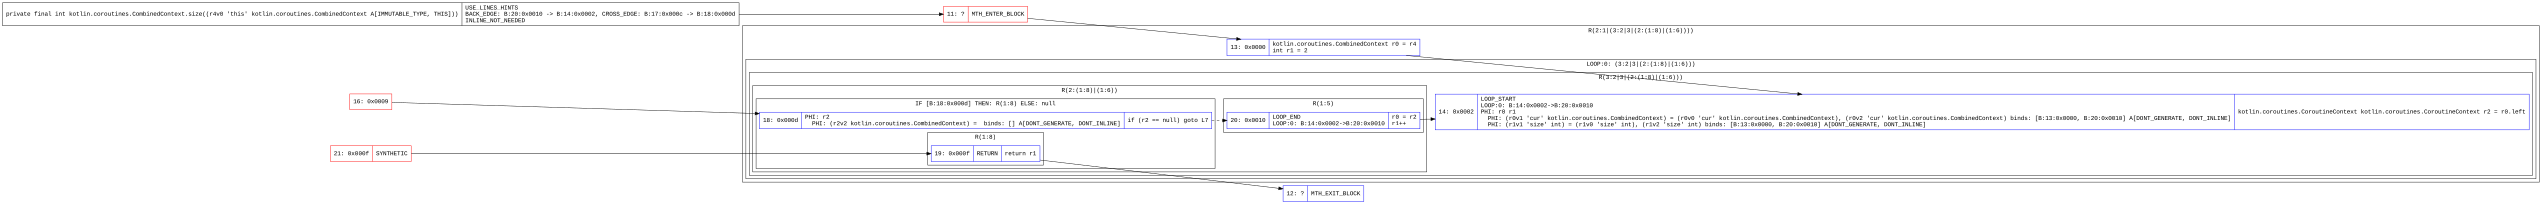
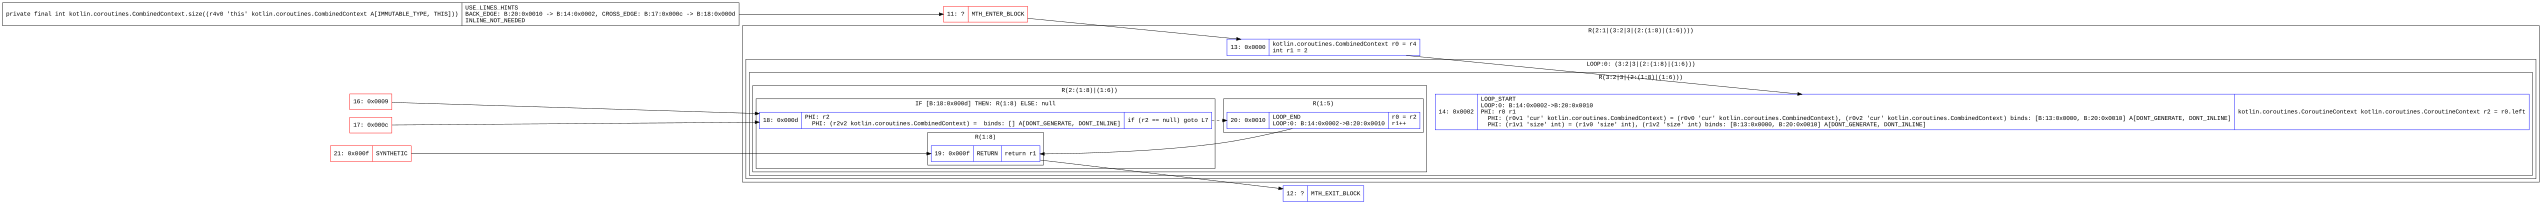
edge "20: 0x0010" -> "14: 0x0002": now "20: 0x0010" -> "19: 0x000f"
node "17: 0x000c": added
